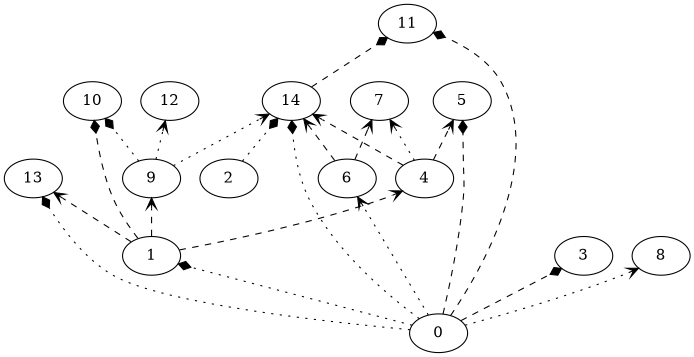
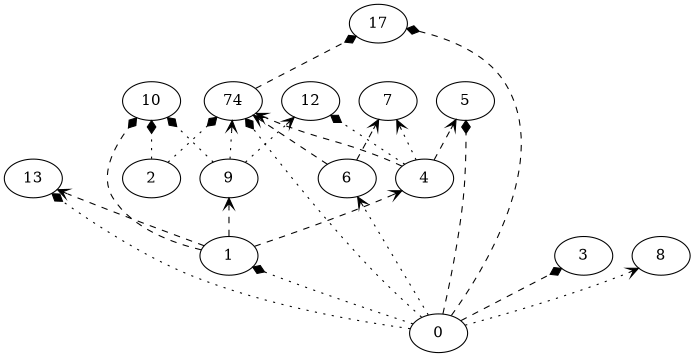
node "11": label "11" -> "17"
node "14": label "14" -> "74"
edge "4" -> "12": added
edge "2" -> "10": added
